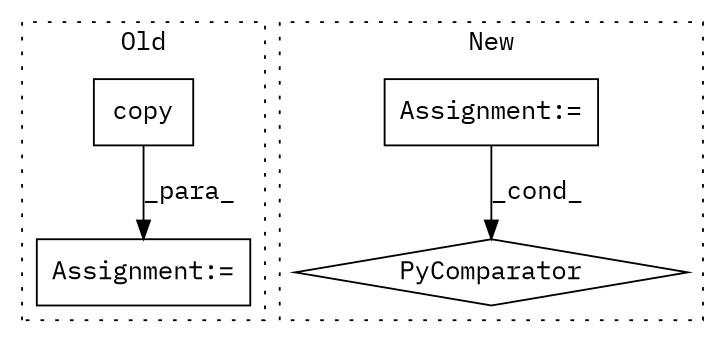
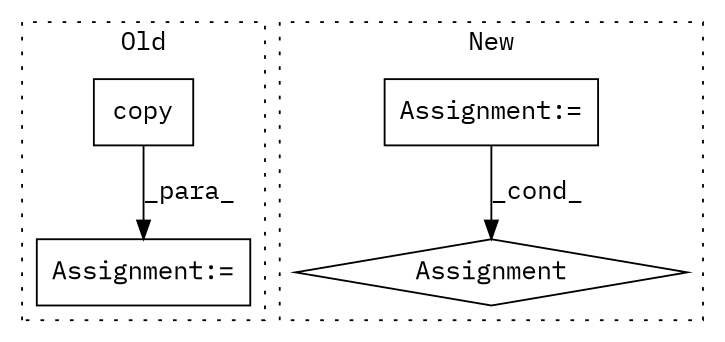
node "PyComparator": label "PyComparator" -> "Assignment"
